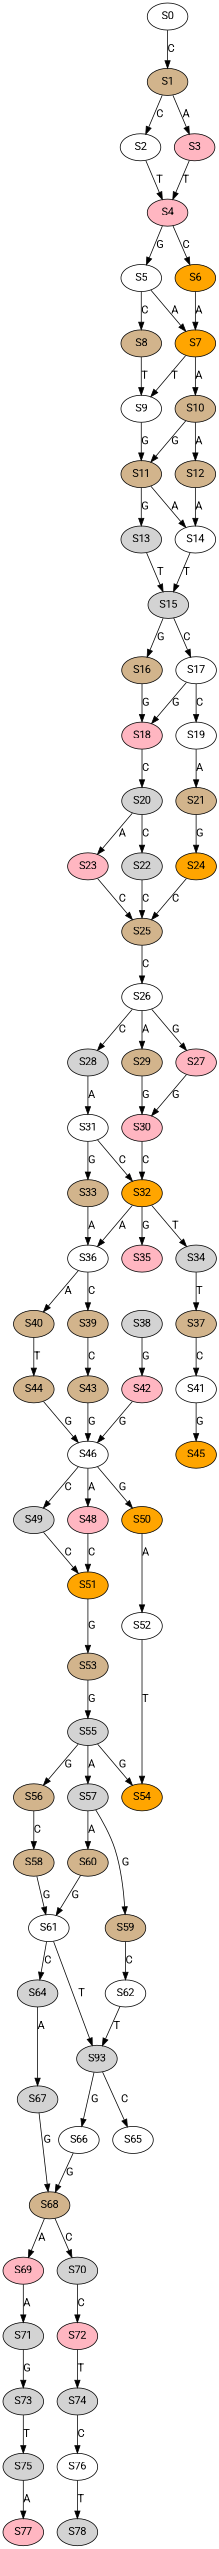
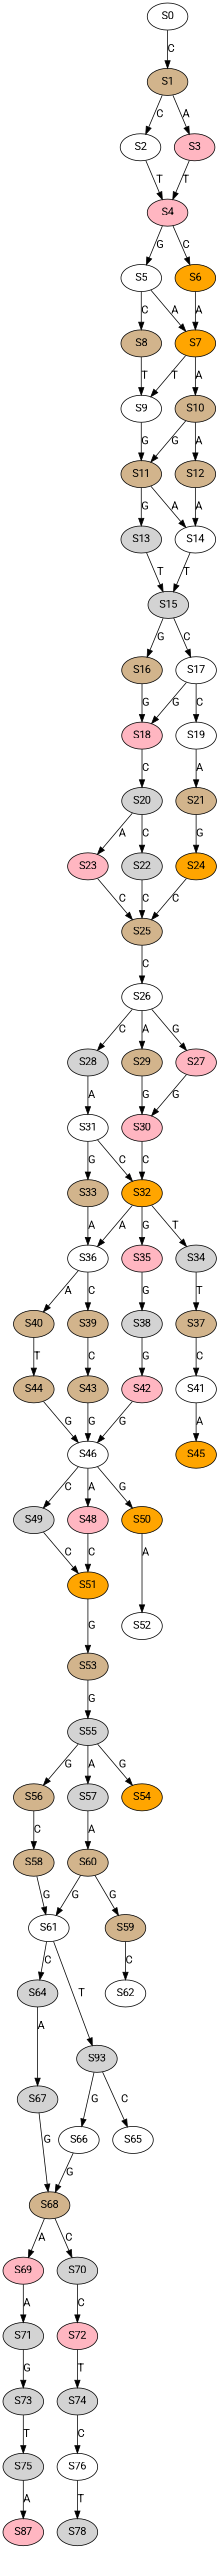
edge "S35" -> "S38": added, label "G"
edge "S41" -> "S45": label "G" -> "A"
edge "S52" -> "S54": removed, label "T"
edge "S57" -> "S59": now "S60" -> "S59"
edge "S62" -> "S93": removed, label "T"
node "S77": label "S77" -> "S87"
